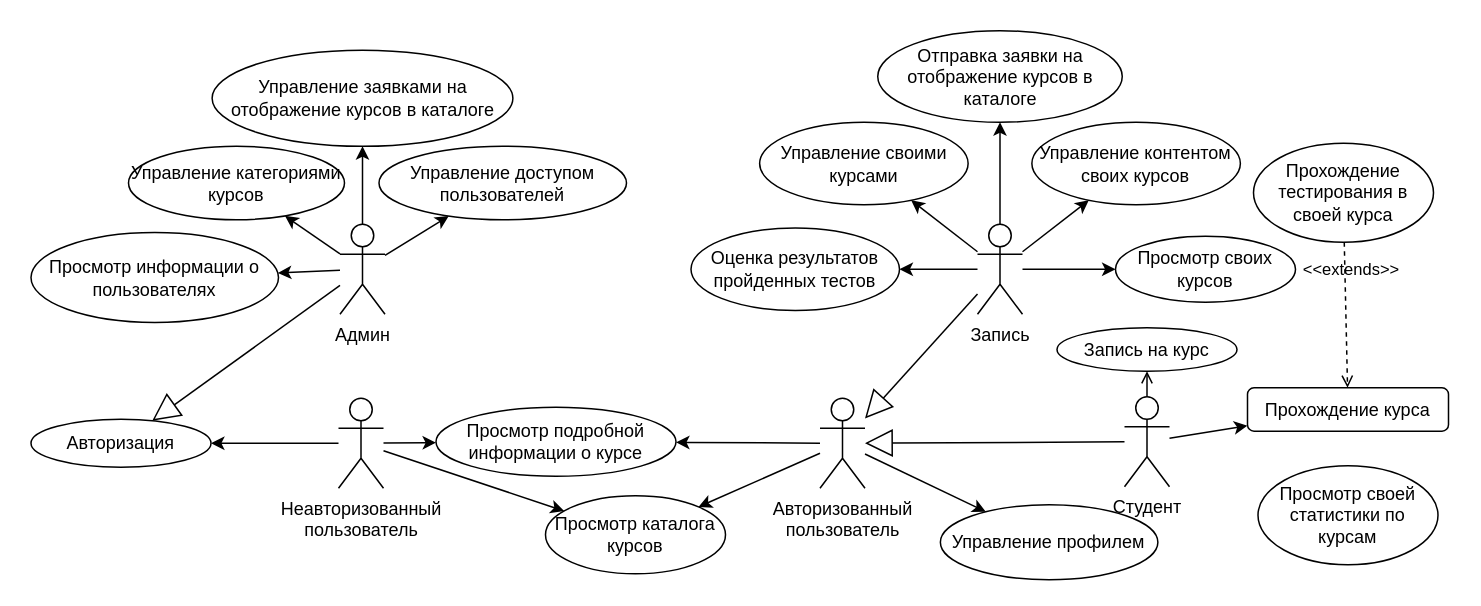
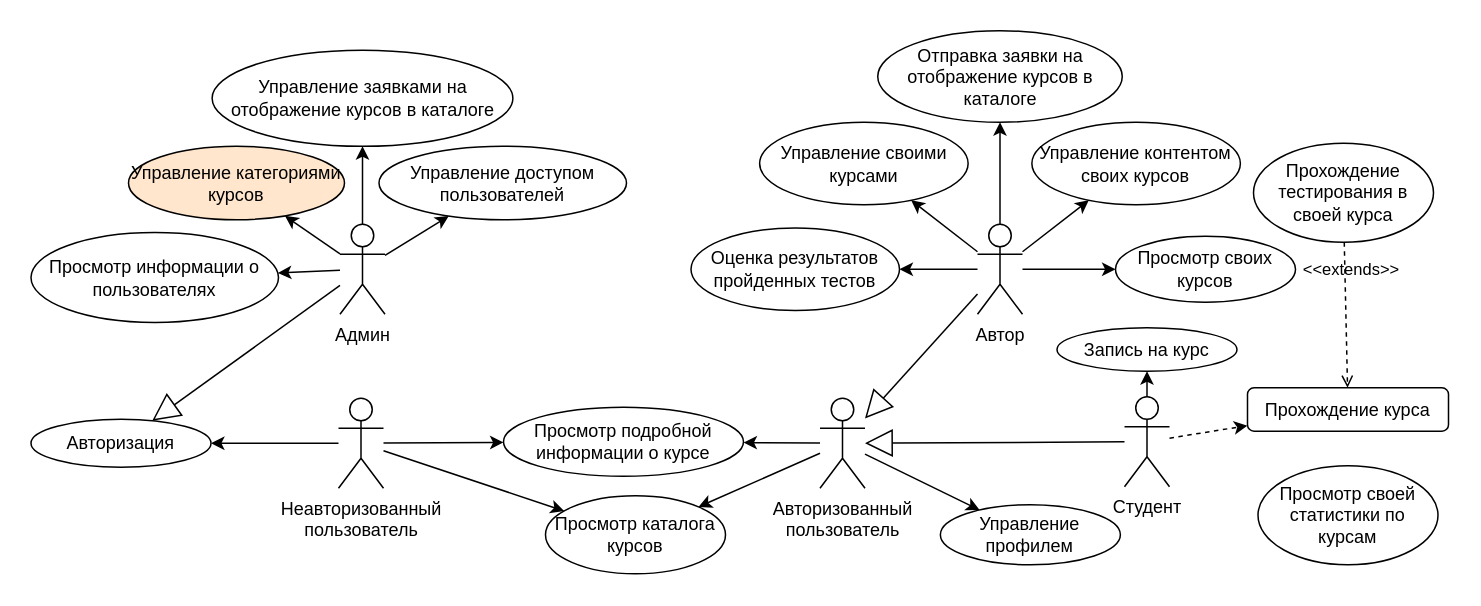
node "Управление категориями курсов": fillcolor #ffffff -> #ffe6cc
node "Запись": label "Запись" -> "Автор"
edge "Студент" -> "Запись на курс": arrowhead open -> classic
edge "Студент" -> "Прохождение курса": style solid -> dashed
node "Просмотр подробной информации о курсе": moved (556, 442) -> (623, 442)
node "Управление профилем": size 218x75 -> 180x60
